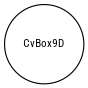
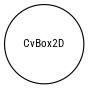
node "CvBox9D": label "CvBox9D" -> "CvBox2D"
